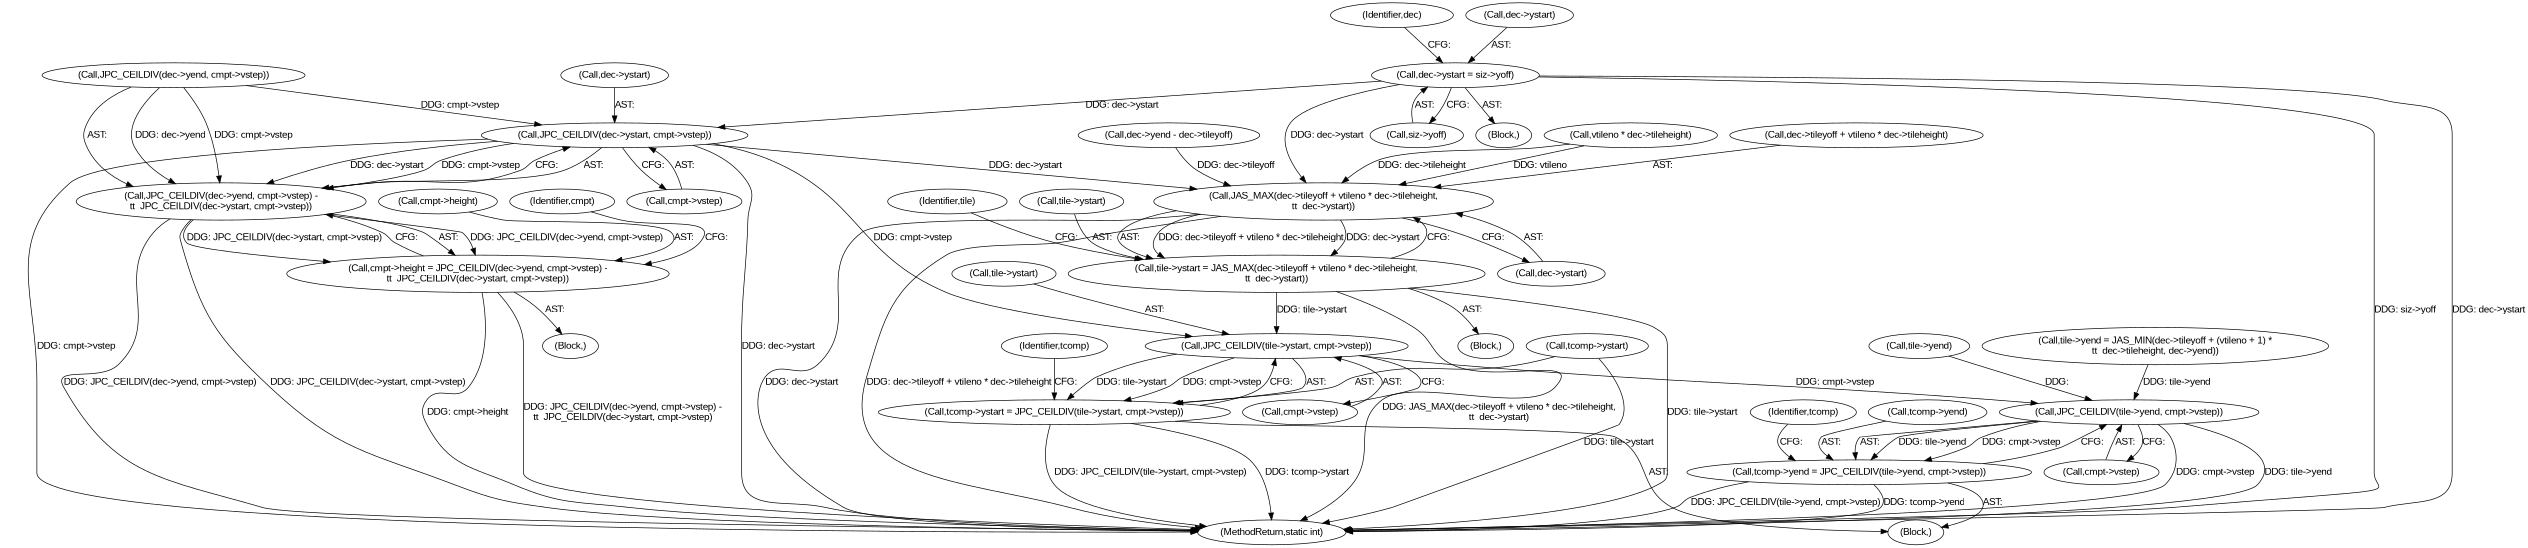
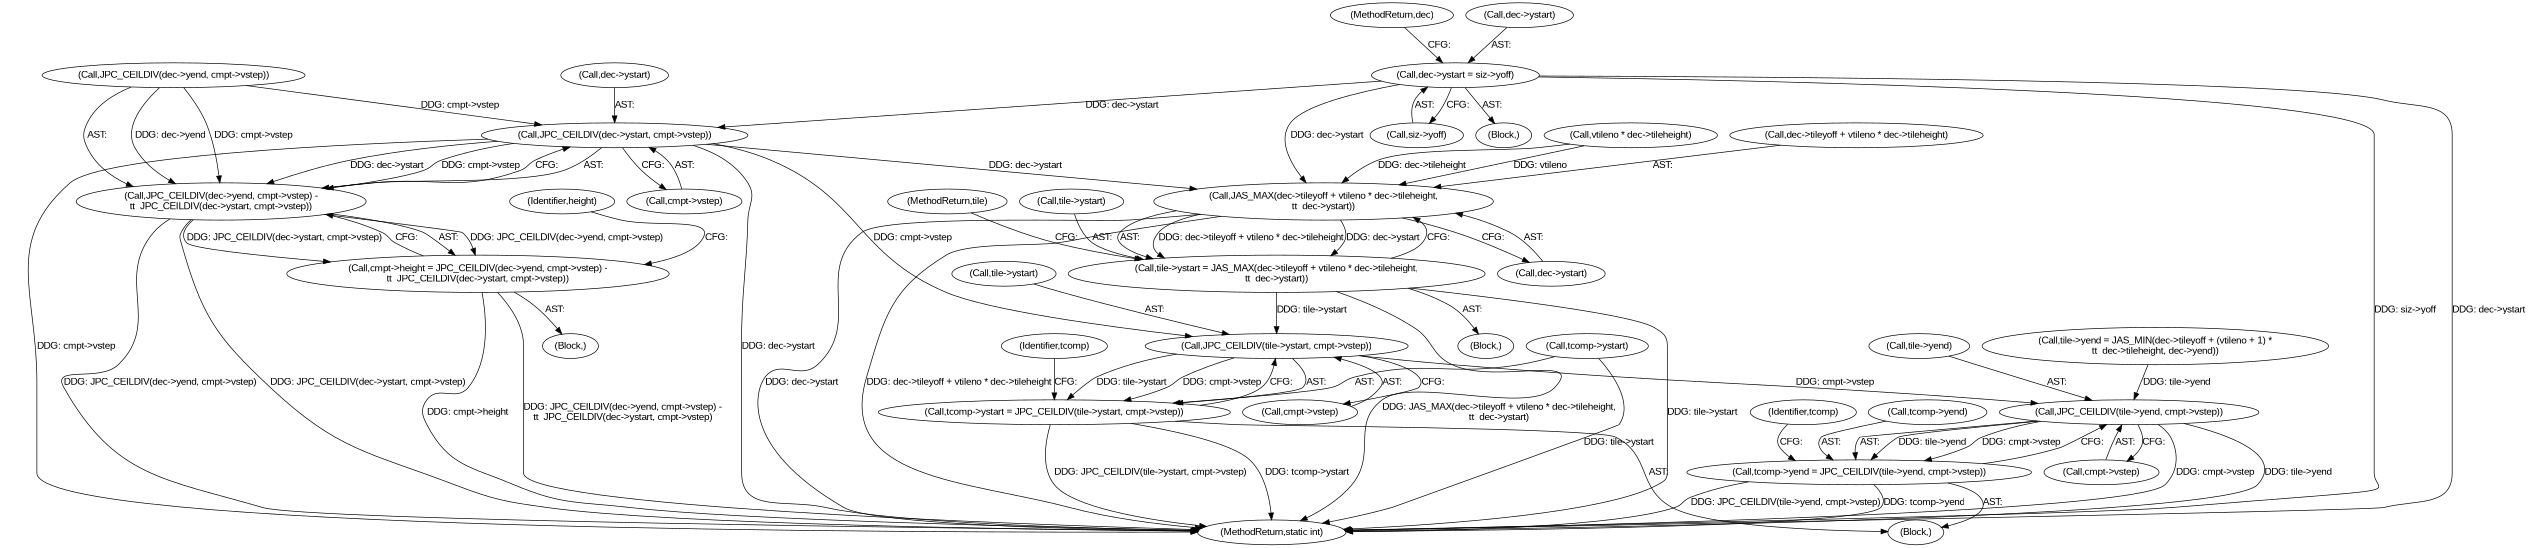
node "(Identifier,dec)": label "(Identifier,dec)" -> "(MethodReturn,dec)"
node "(Call,dec->yend - dec->tileyoff)": removed
node "(Call,cmpt->height)": removed
node "(Identifier,cmpt)": label "(Identifier,cmpt)" -> "(Identifier,height)"
node "(Identifier,tile)": label "(Identifier,tile)" -> "(MethodReturn,tile)"
edge "(Call,tile->yend)" -> "(Call,JPC_CEILDIV(tile->yend, cmpt->vstep))": label "DDG: " -> "AST: "
